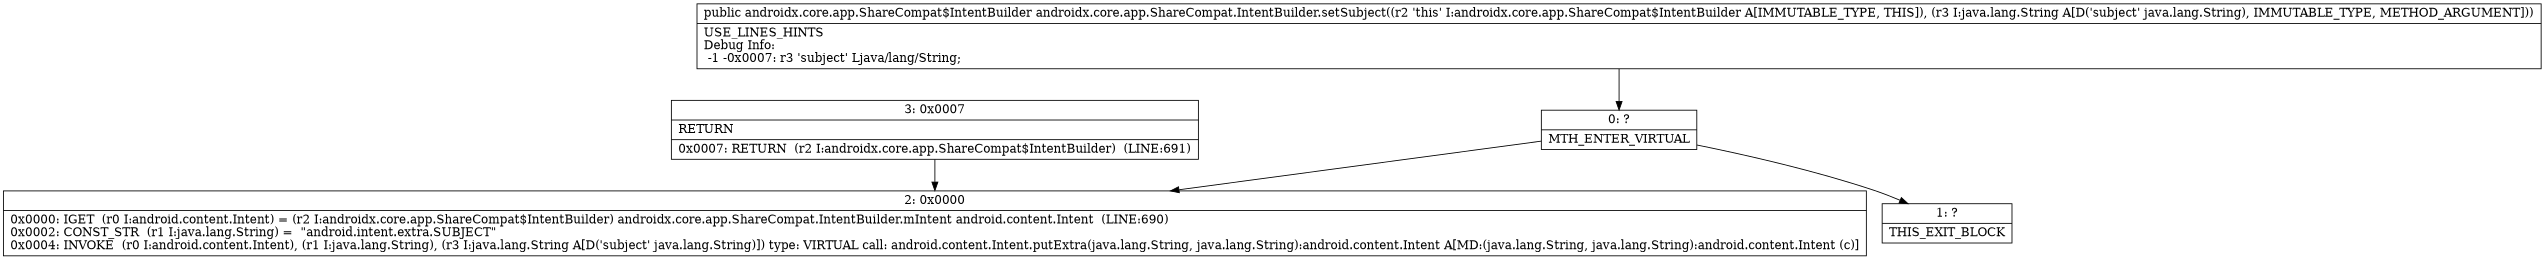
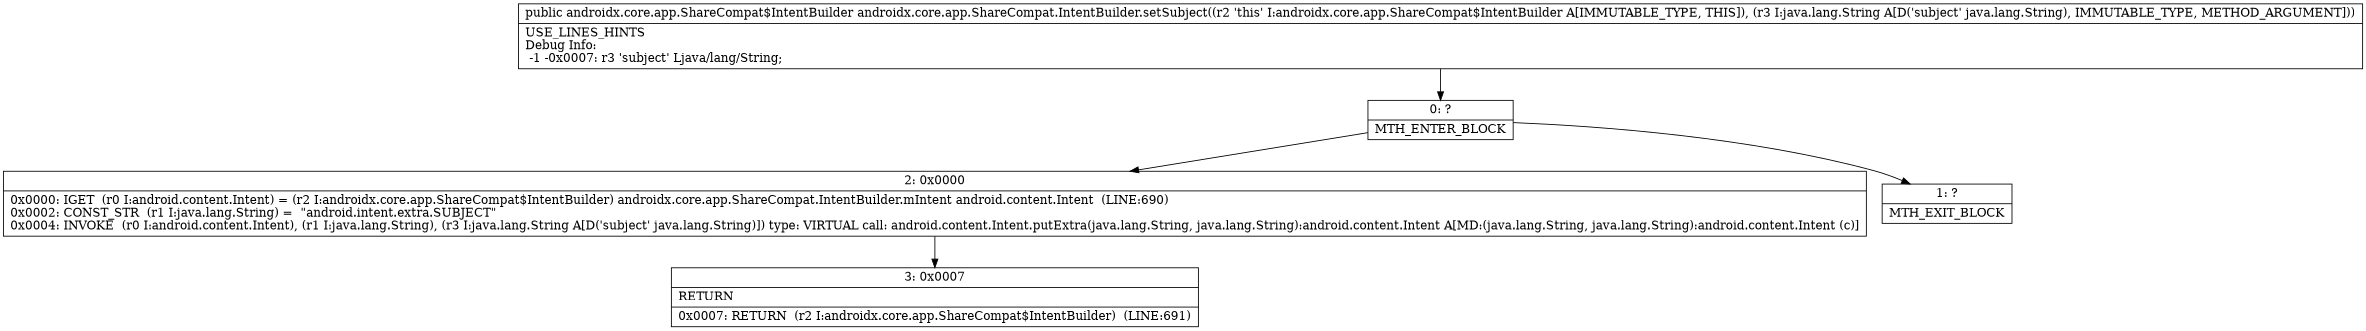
node "0: ?": text "MTH_ENTER_VIRTUAL" -> "MTH_ENTER_BLOCK"
edge "3: 0x0007" -> "2: 0x0000": reversed
node "1: ?": text "THIS_EXIT_BLOCK" -> "MTH_EXIT_BLOCK"
